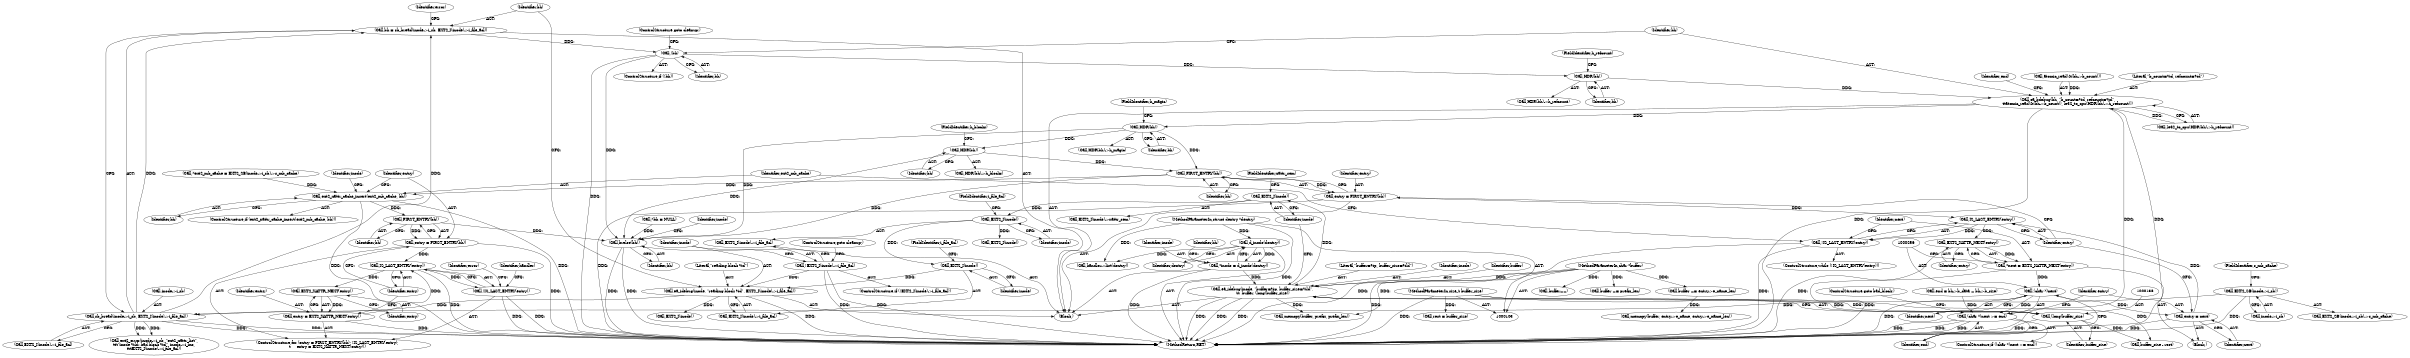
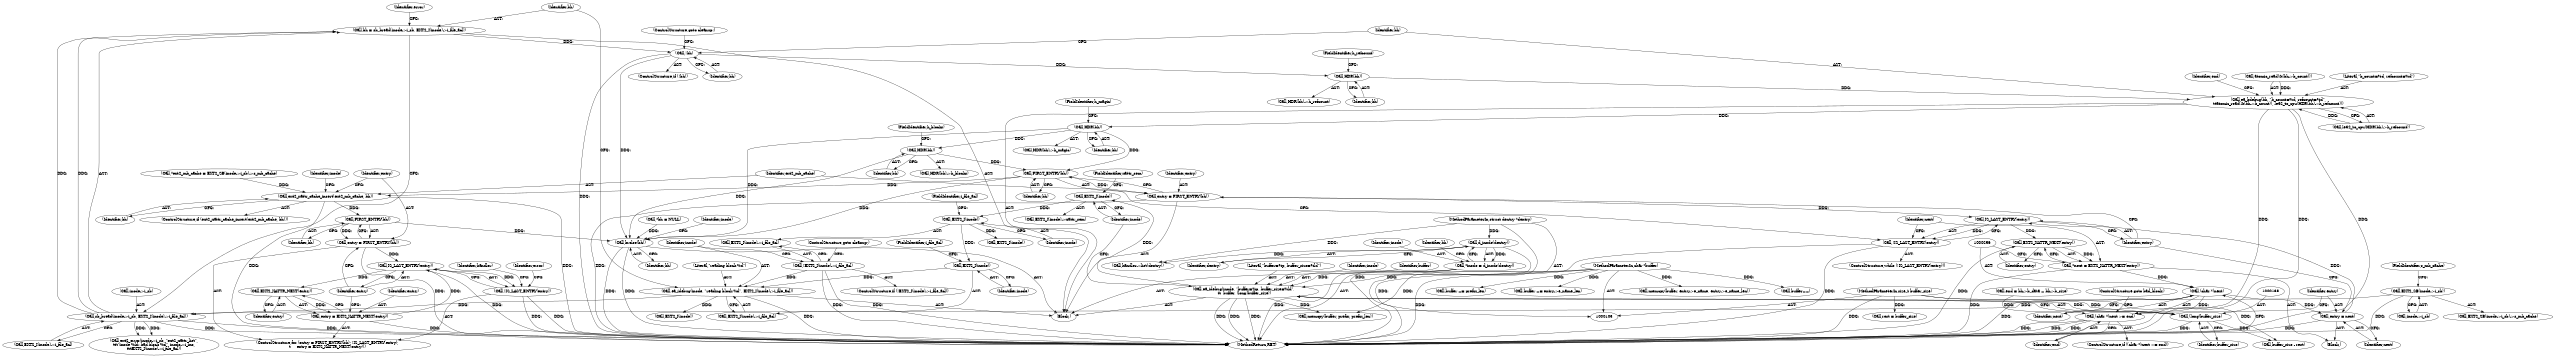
edge "(Call,buffer += entry->e_name_len)" -> "(Call,memcpy(buffer, entry->e_name, entry->e_name_len))": now "(MethodParameterIn,char *buffer)" -> "(Call,memcpy(buffer, entry->e_name, entry->e_name_len))"
